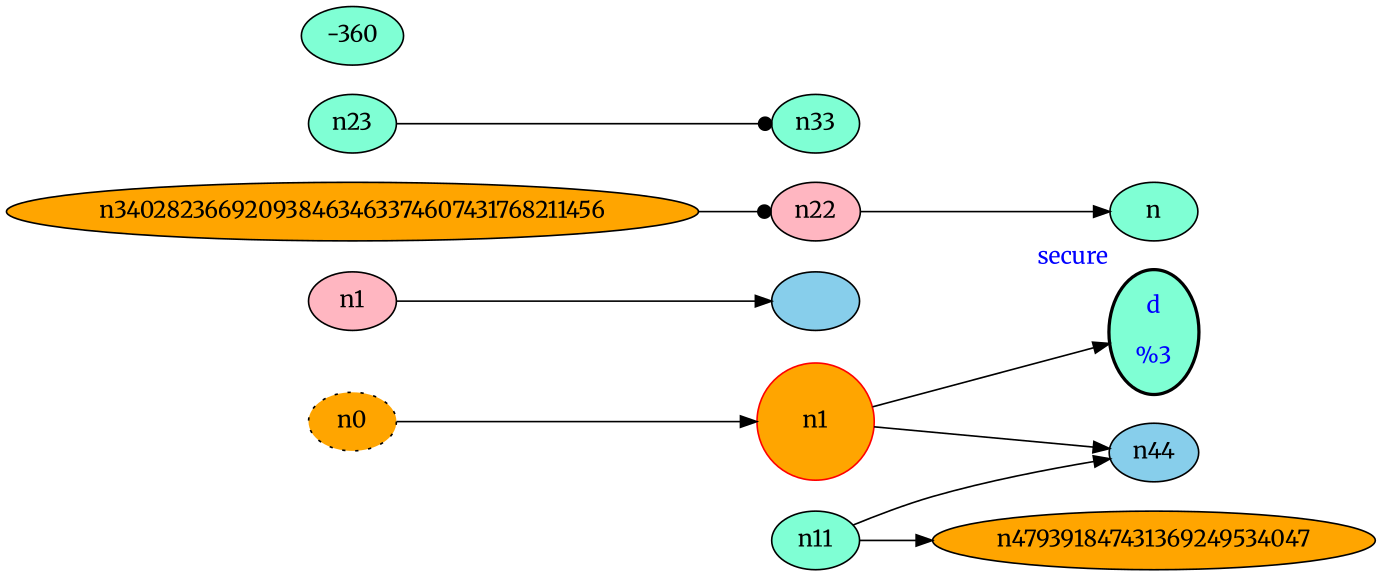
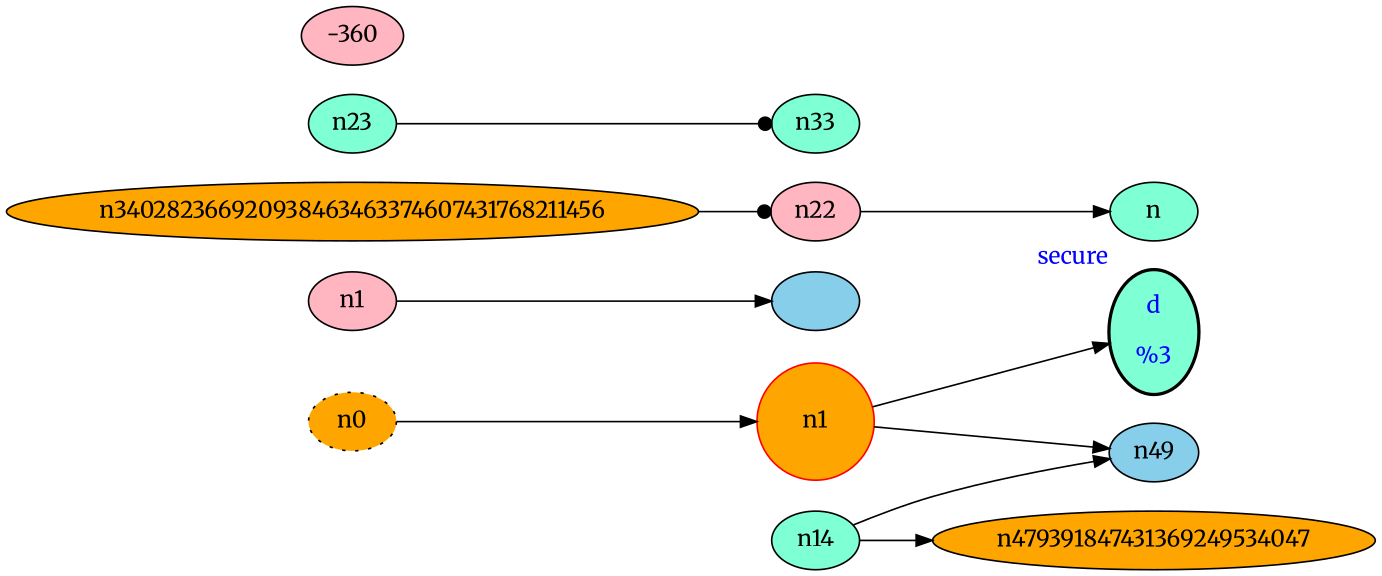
node "-360": fillcolor aquamarine -> lightpink
node "n44": label "n44" -> "n49"
node "n11": label "n11" -> "n14"
